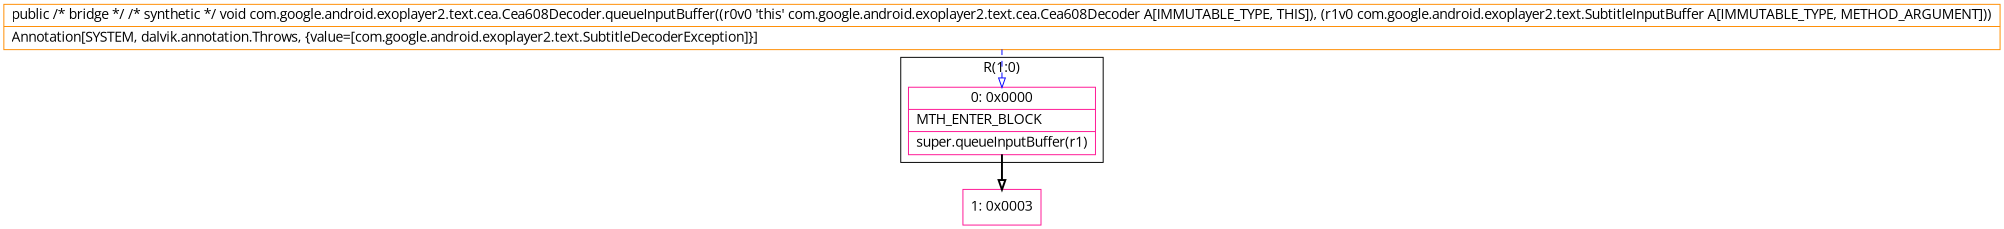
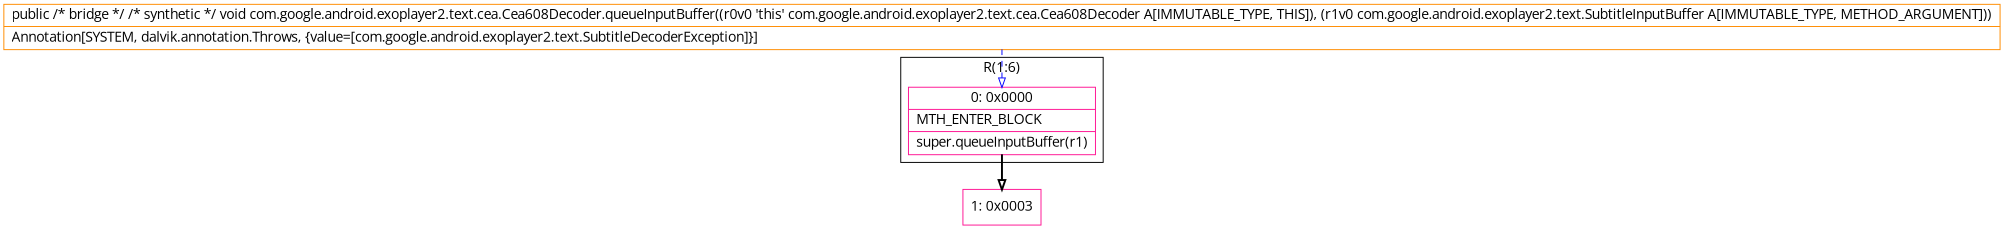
cluster "R(1:0)": label "R(1:0)" -> "R(1:6)"
